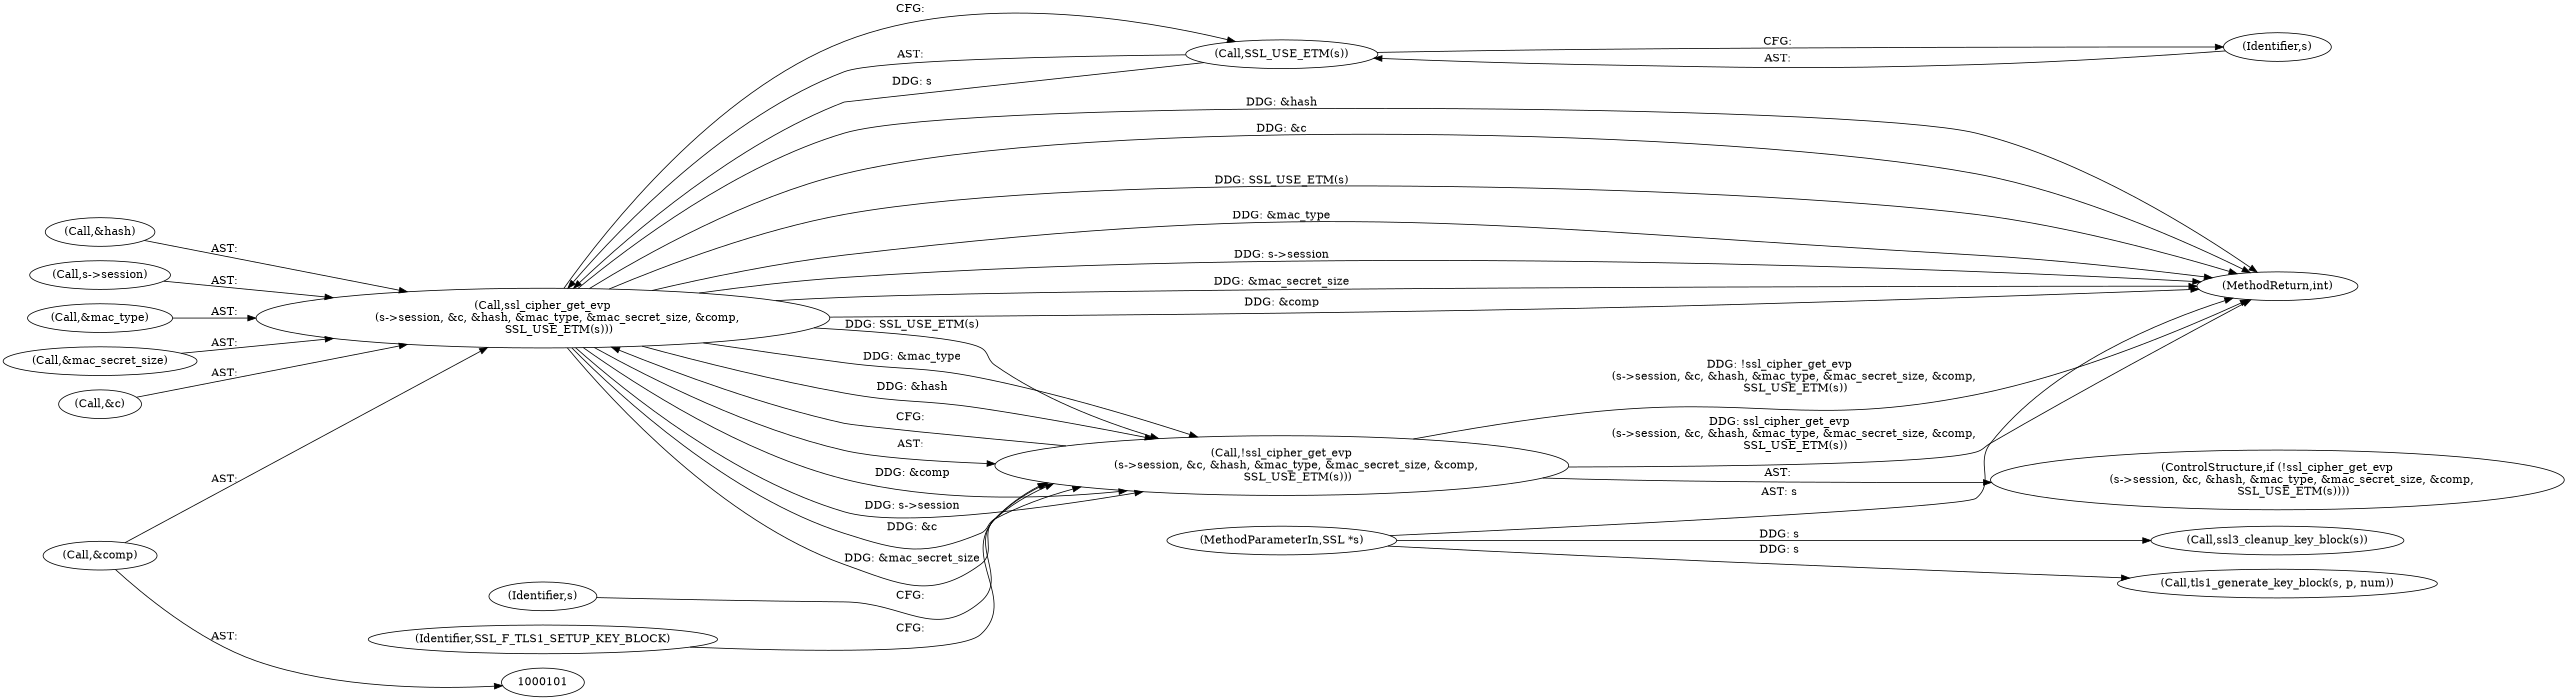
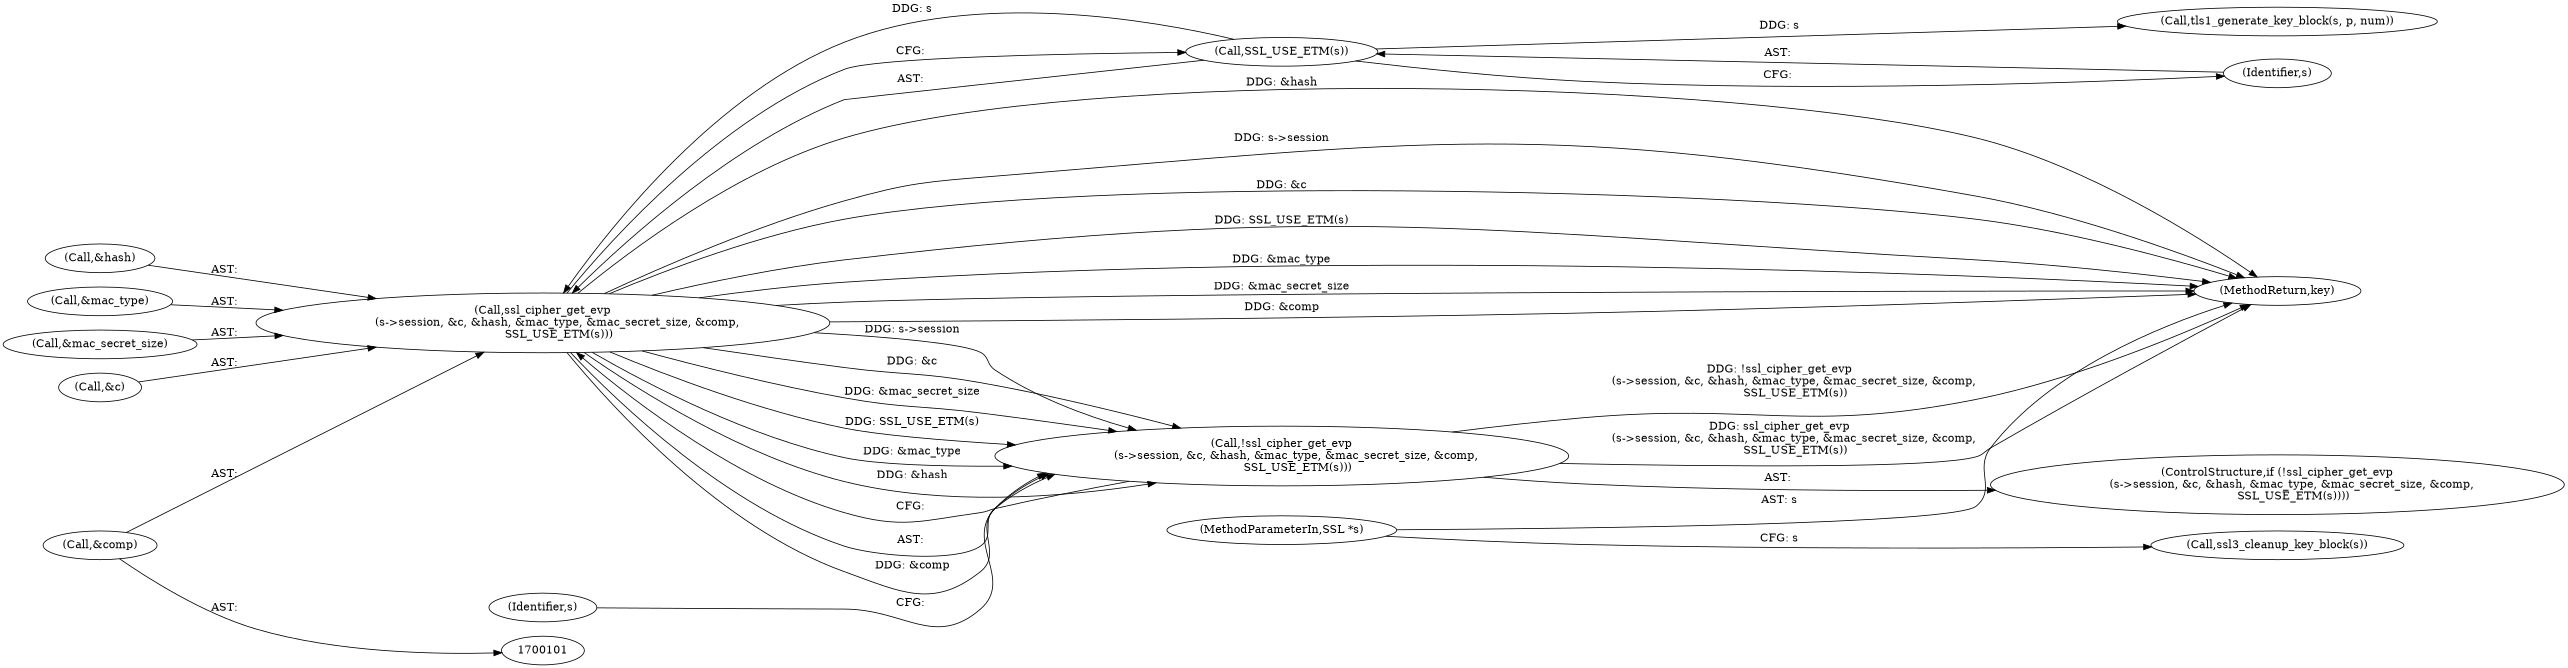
node "(Call,s->session)": removed
node "(MethodReturn,int)": label "(MethodReturn,int)" -> "(MethodReturn,key)"
edge "(MethodParameterIn,SSL *s)" -> "(Call,ssl3_cleanup_key_block(s))": label "DDG: s" -> "CFG: s"
edge "(MethodParameterIn,SSL *s)" -> "(Call,tls1_generate_key_block(s, p, num))": now "(Call,SSL_USE_ETM(s))" -> "(Call,tls1_generate_key_block(s, p, num))"
node "(Identifier,SSL_F_TLS1_SETUP_KEY_BLOCK)": removed
node "1000101": label "1000101" -> "1700101"
